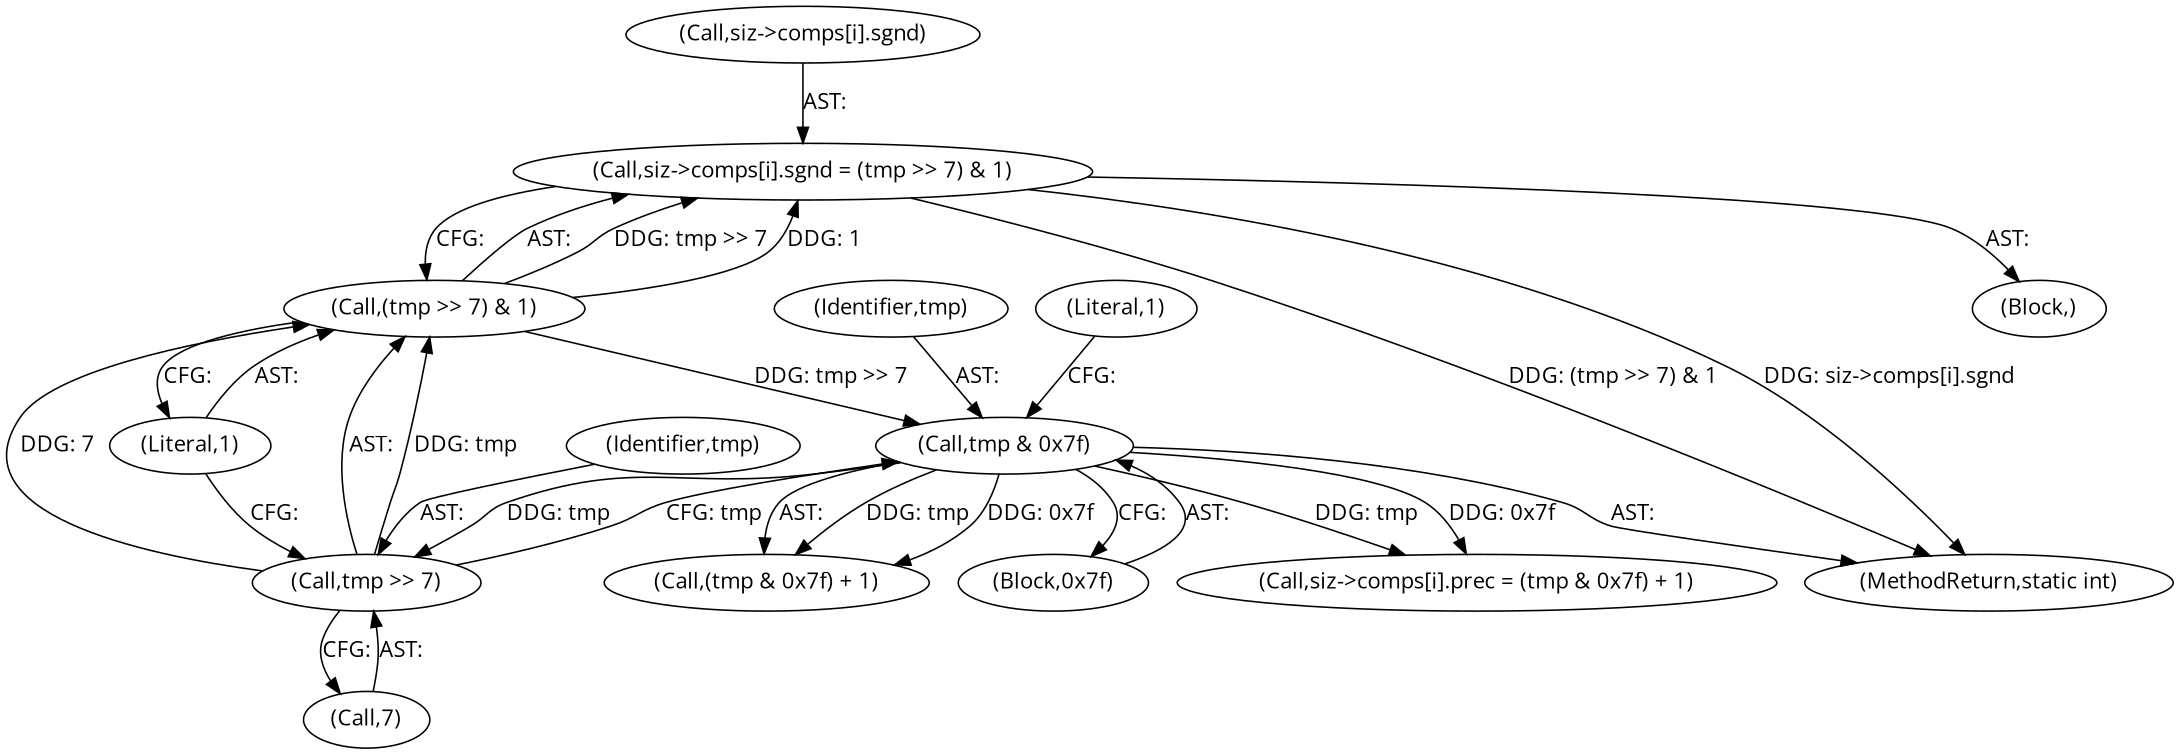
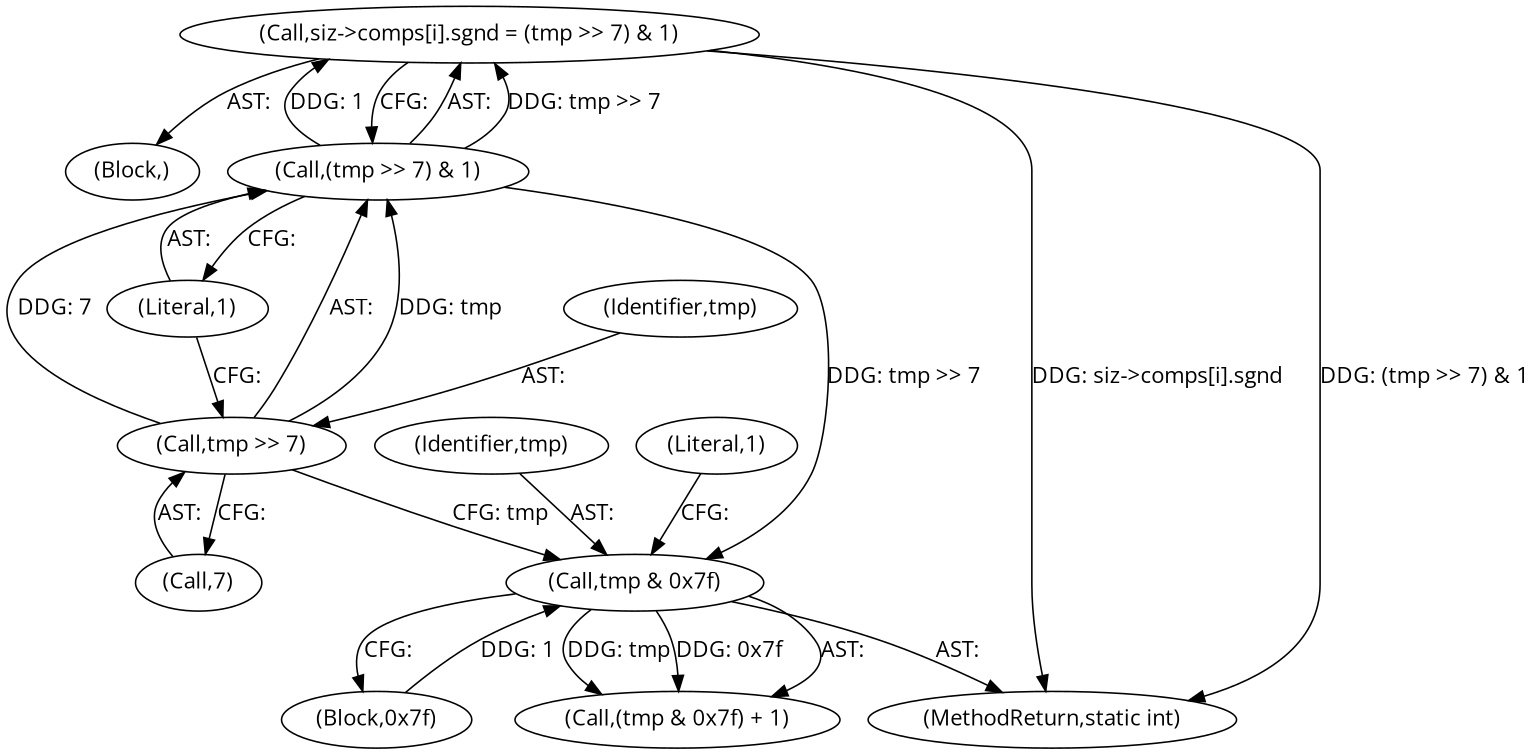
node "(Call,siz->comps[i].sgnd)": removed
edge "(Call,tmp & 0x7f)" -> "(Call,tmp >> 7)": removed, label "DDG: tmp"
edge "(Block,0x7f)" -> "(Call,tmp & 0x7f)": label "AST: " -> "DDG: 1"
node "(Call,siz->comps[i].prec = (tmp & 0x7f) + 1)": removed
